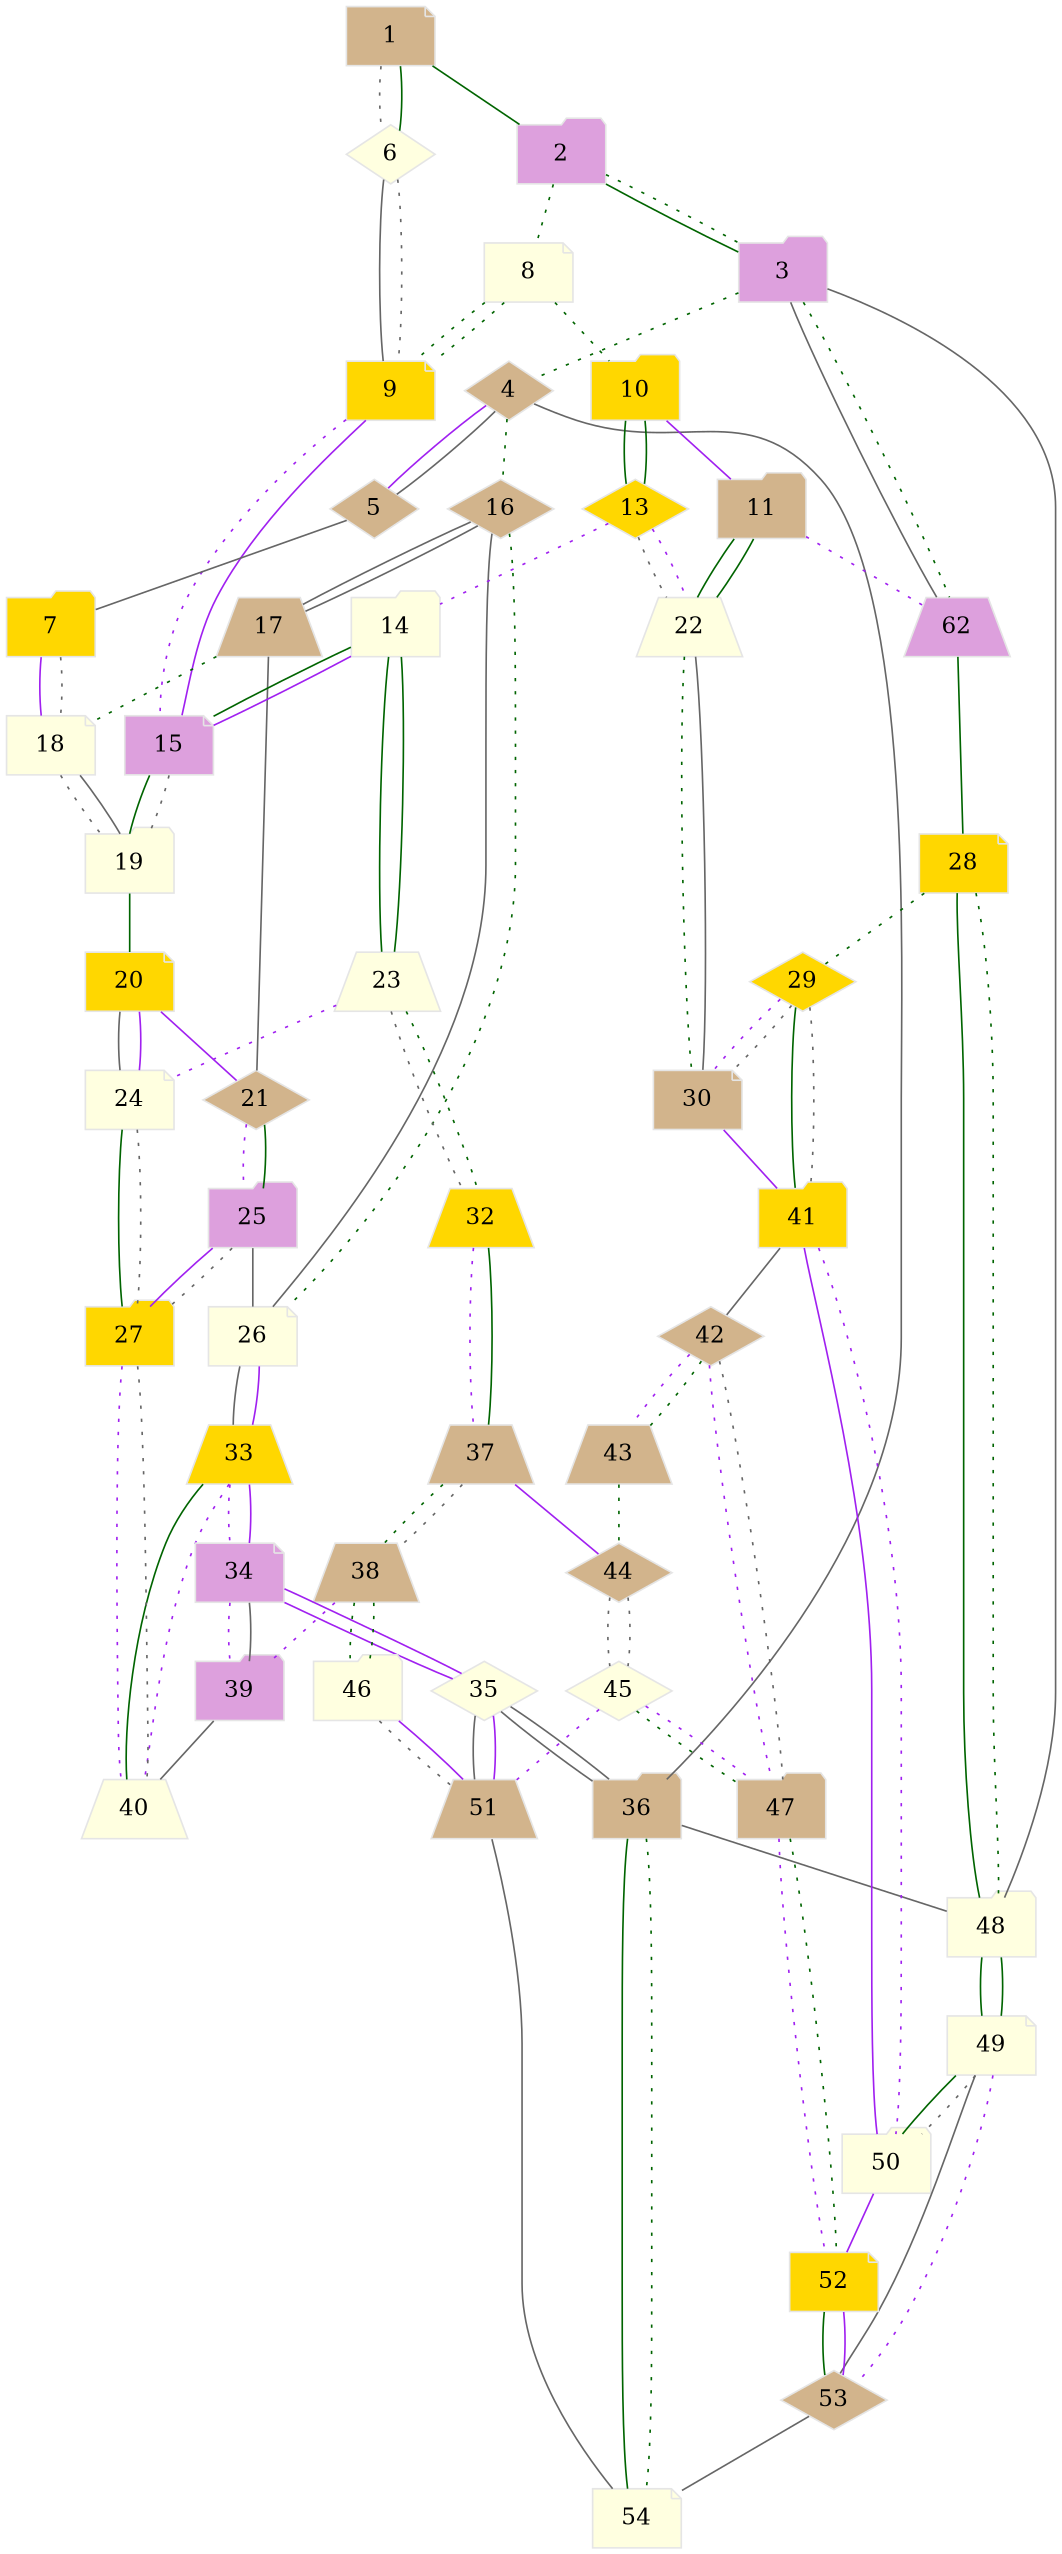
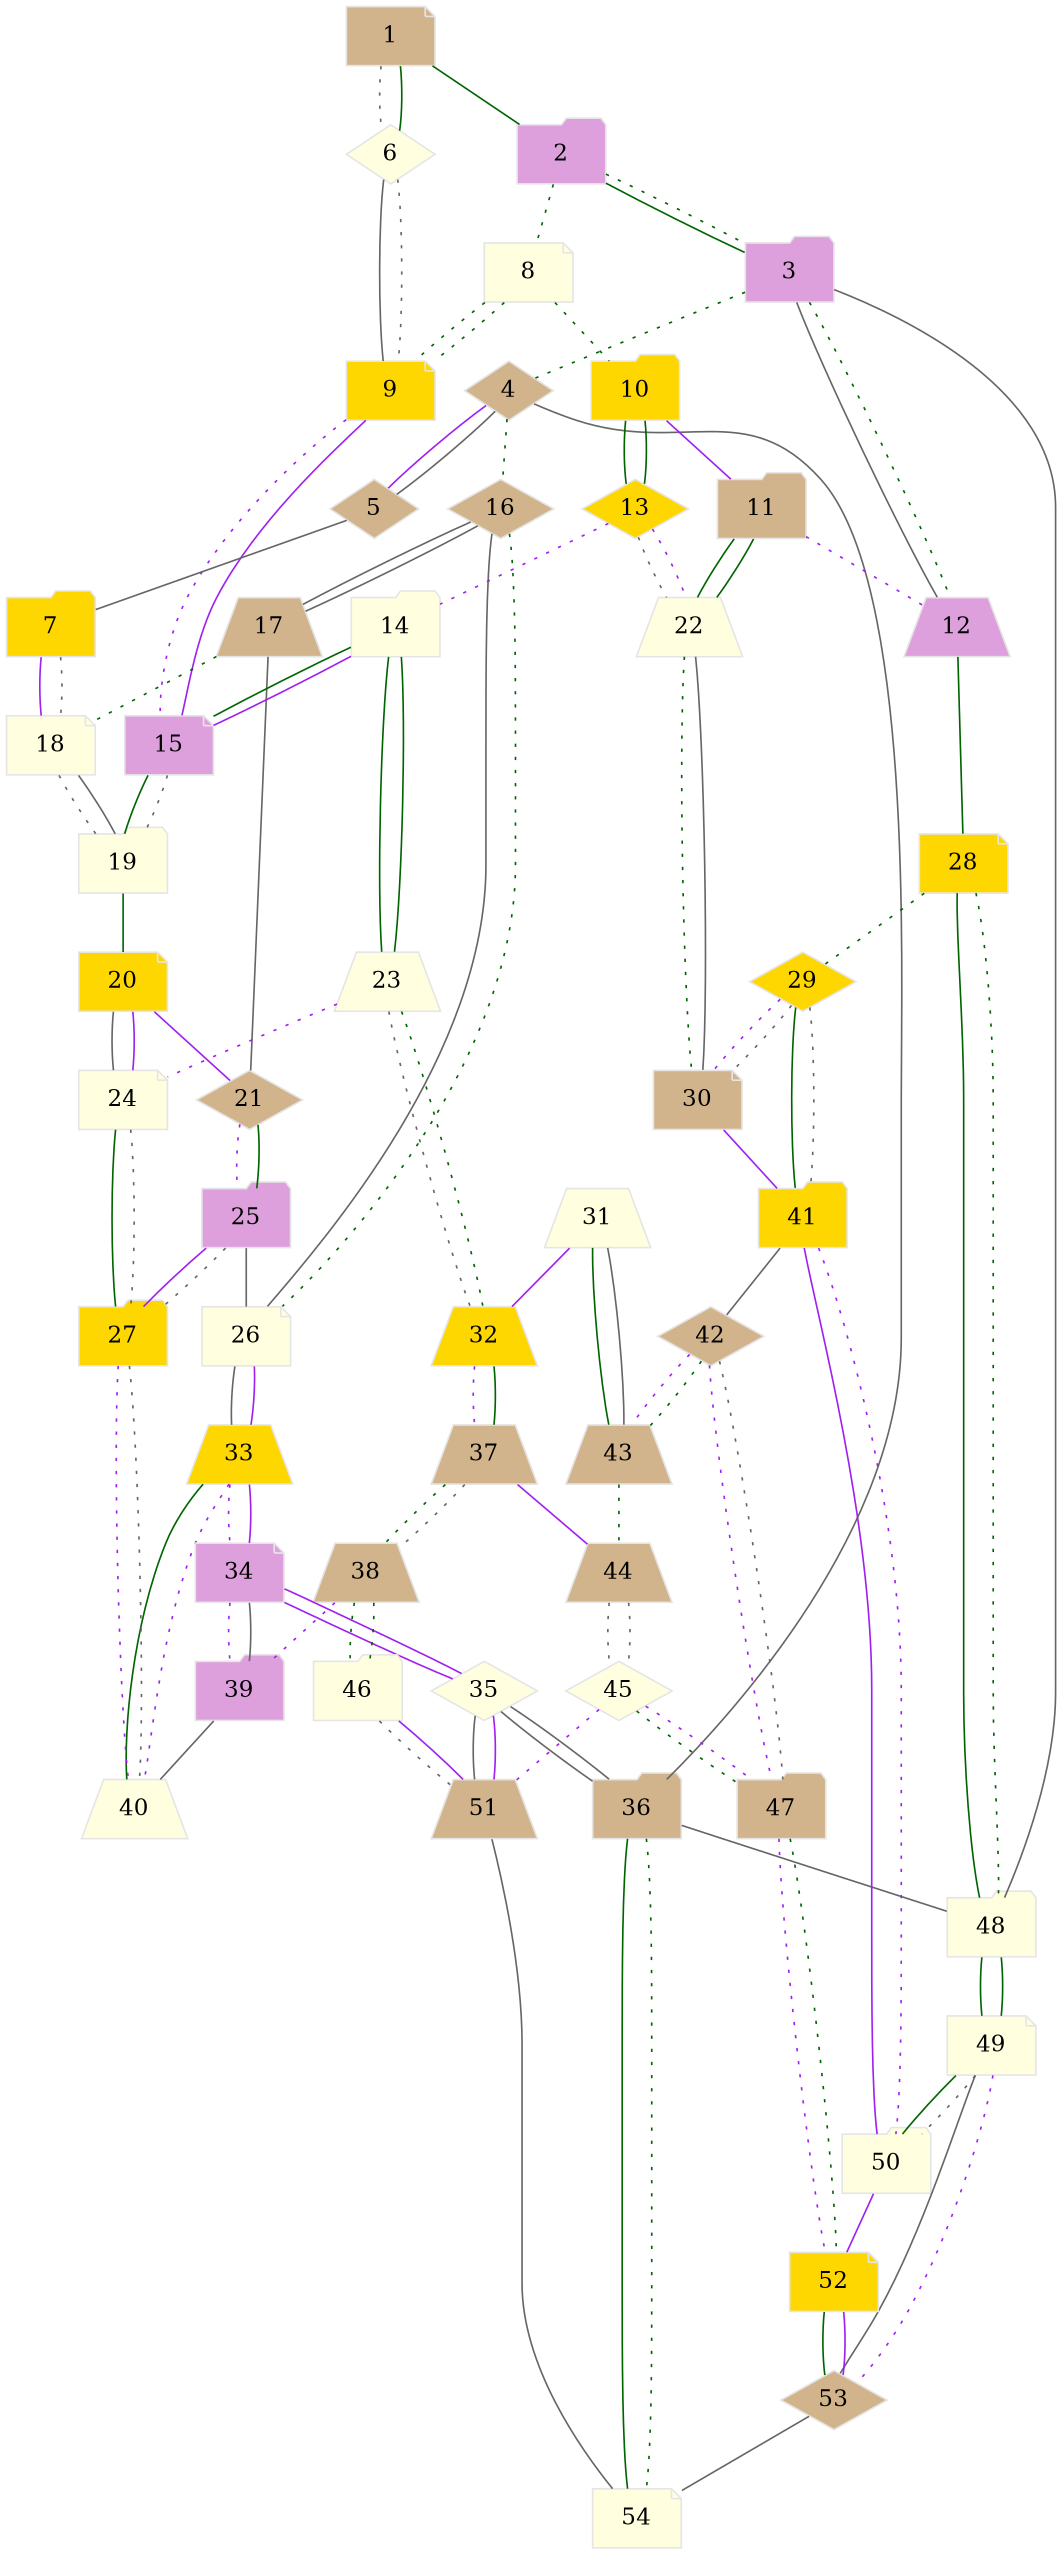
node "62": label "62" -> "12"
node "31": added
node "44": shape diamond -> trapezium
